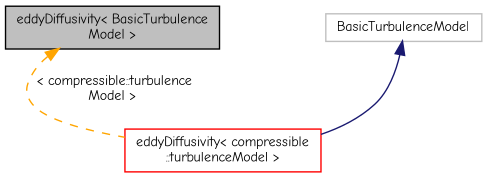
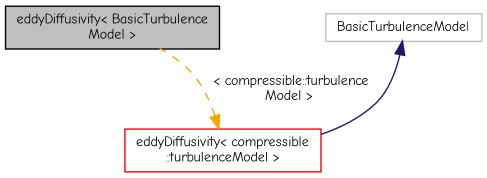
edge "eddyDiffusivity< compressible ::turbulenceModel >" -> "eddyDiffusivity< BasicTurbulence Model >": reversed
